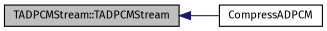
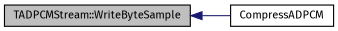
node "TADPCMStream::TADPCMStream": label "TADPCMStream::TADPCMStream" -> "TADPCMStream::WriteByteSample"
